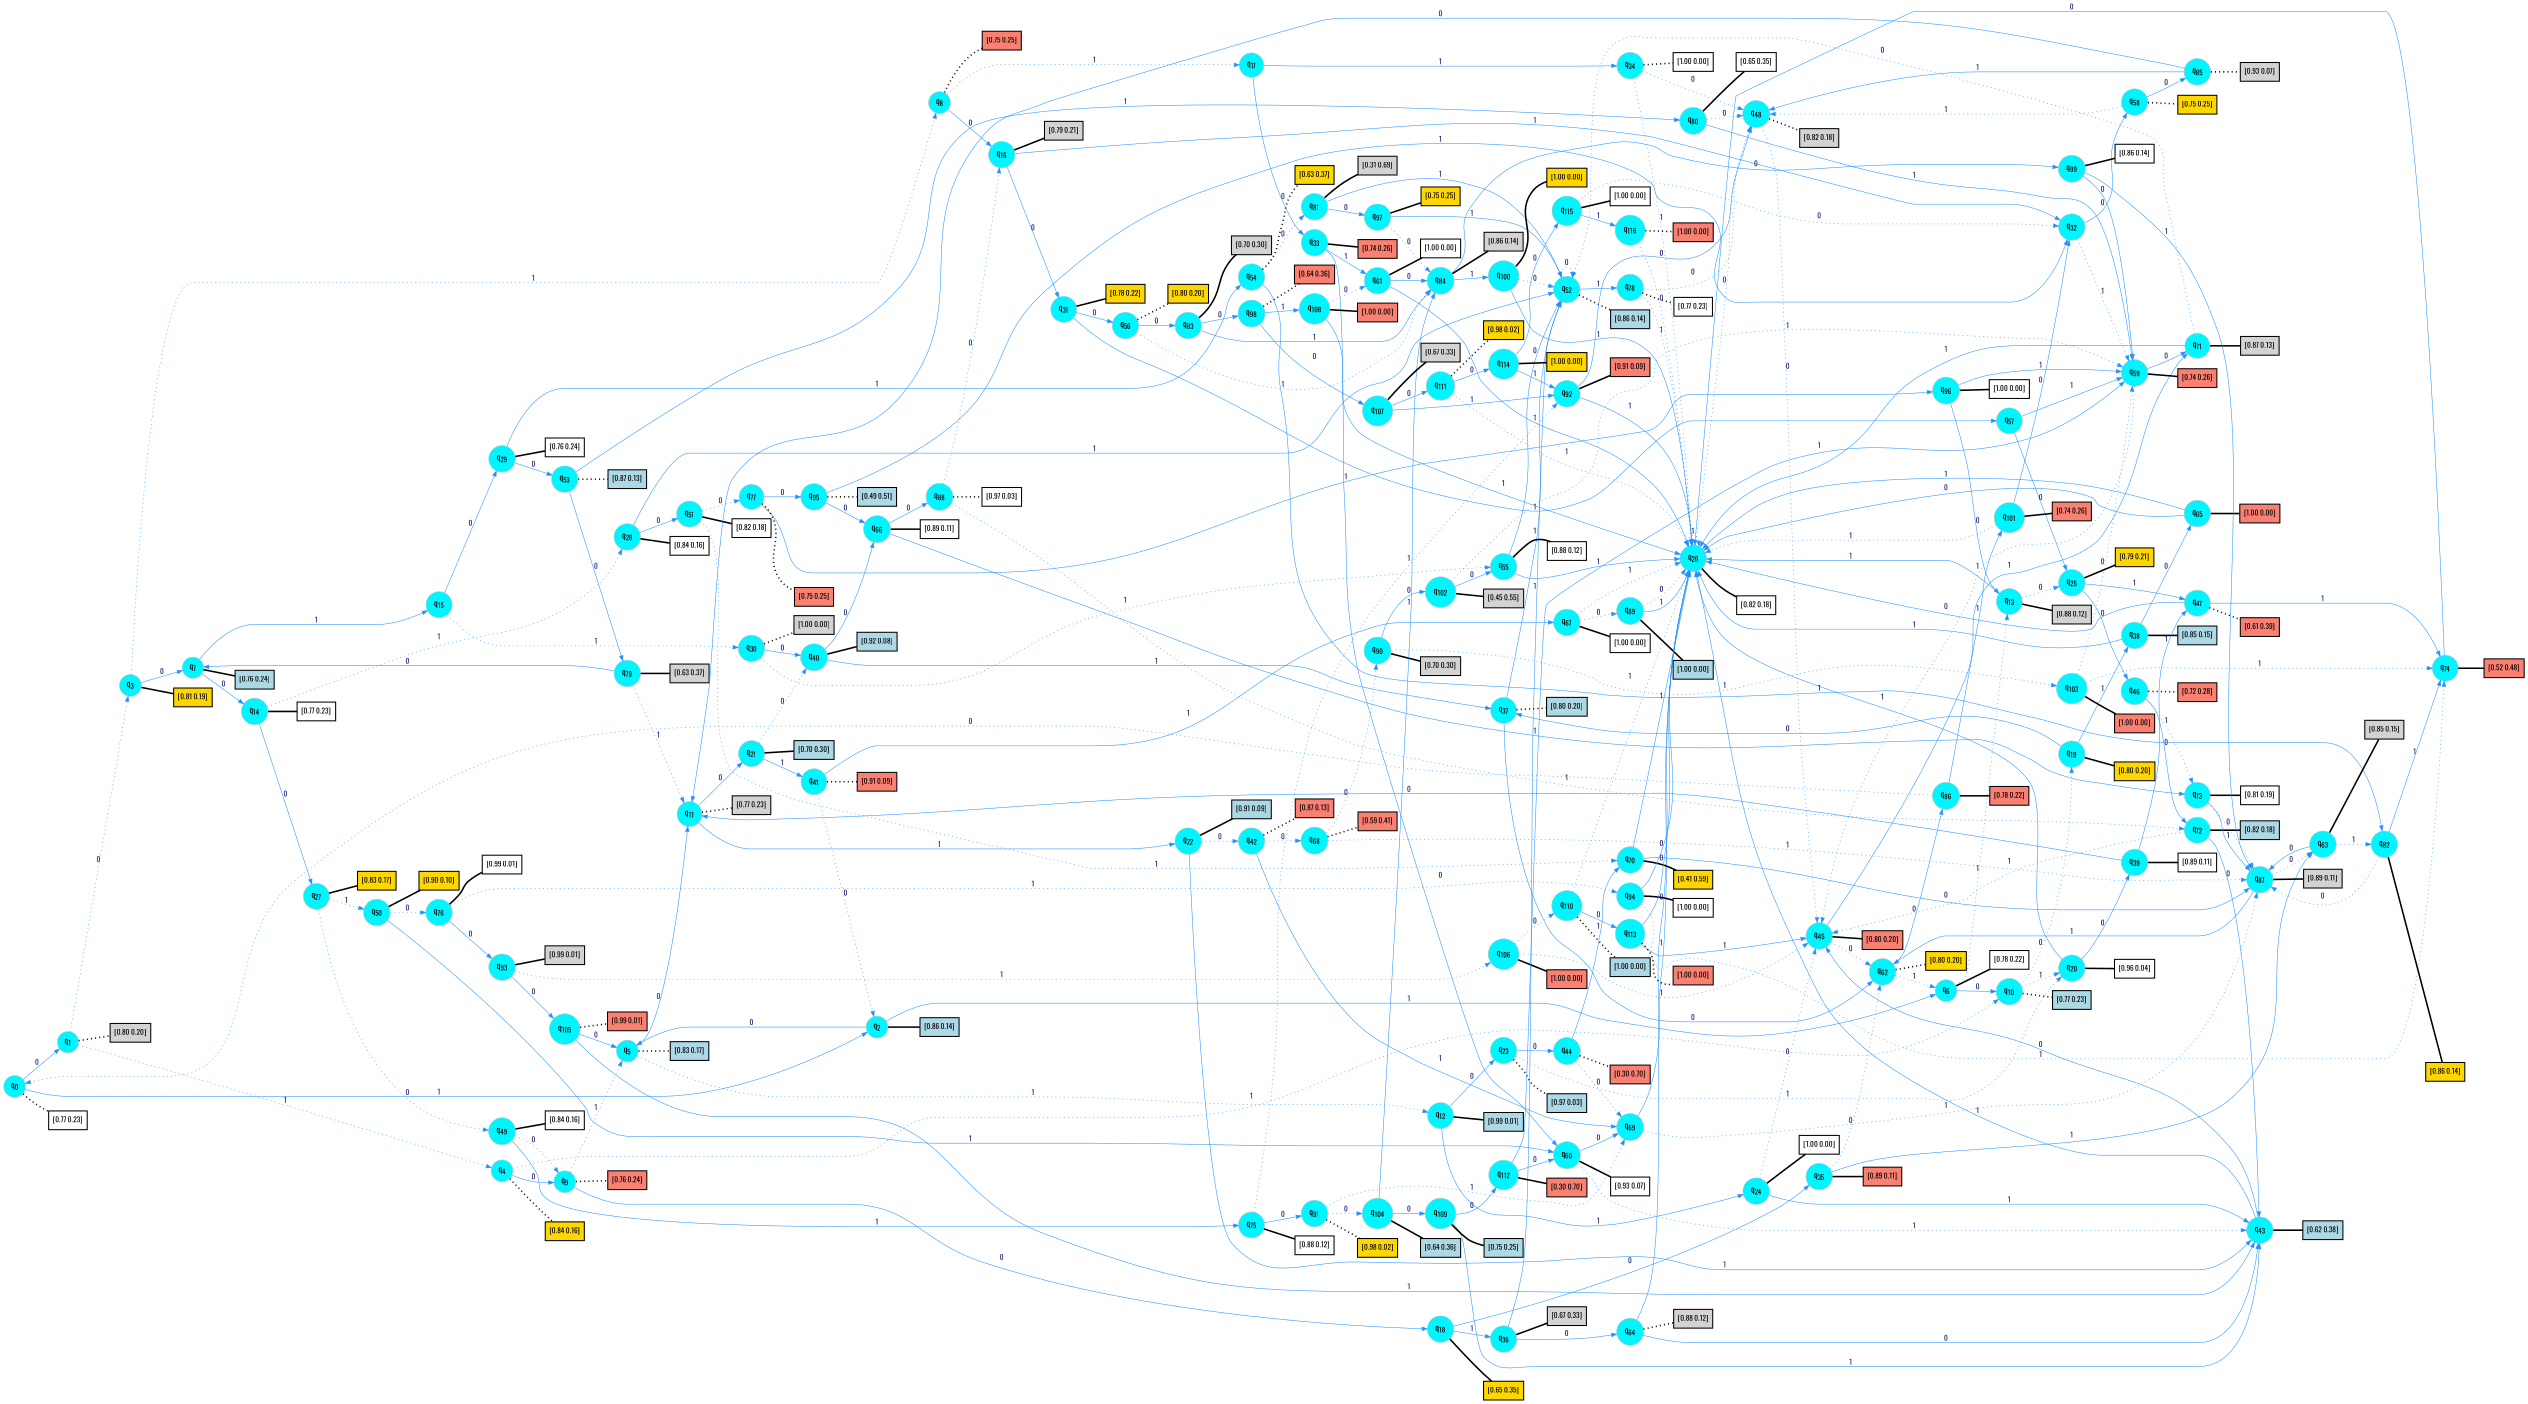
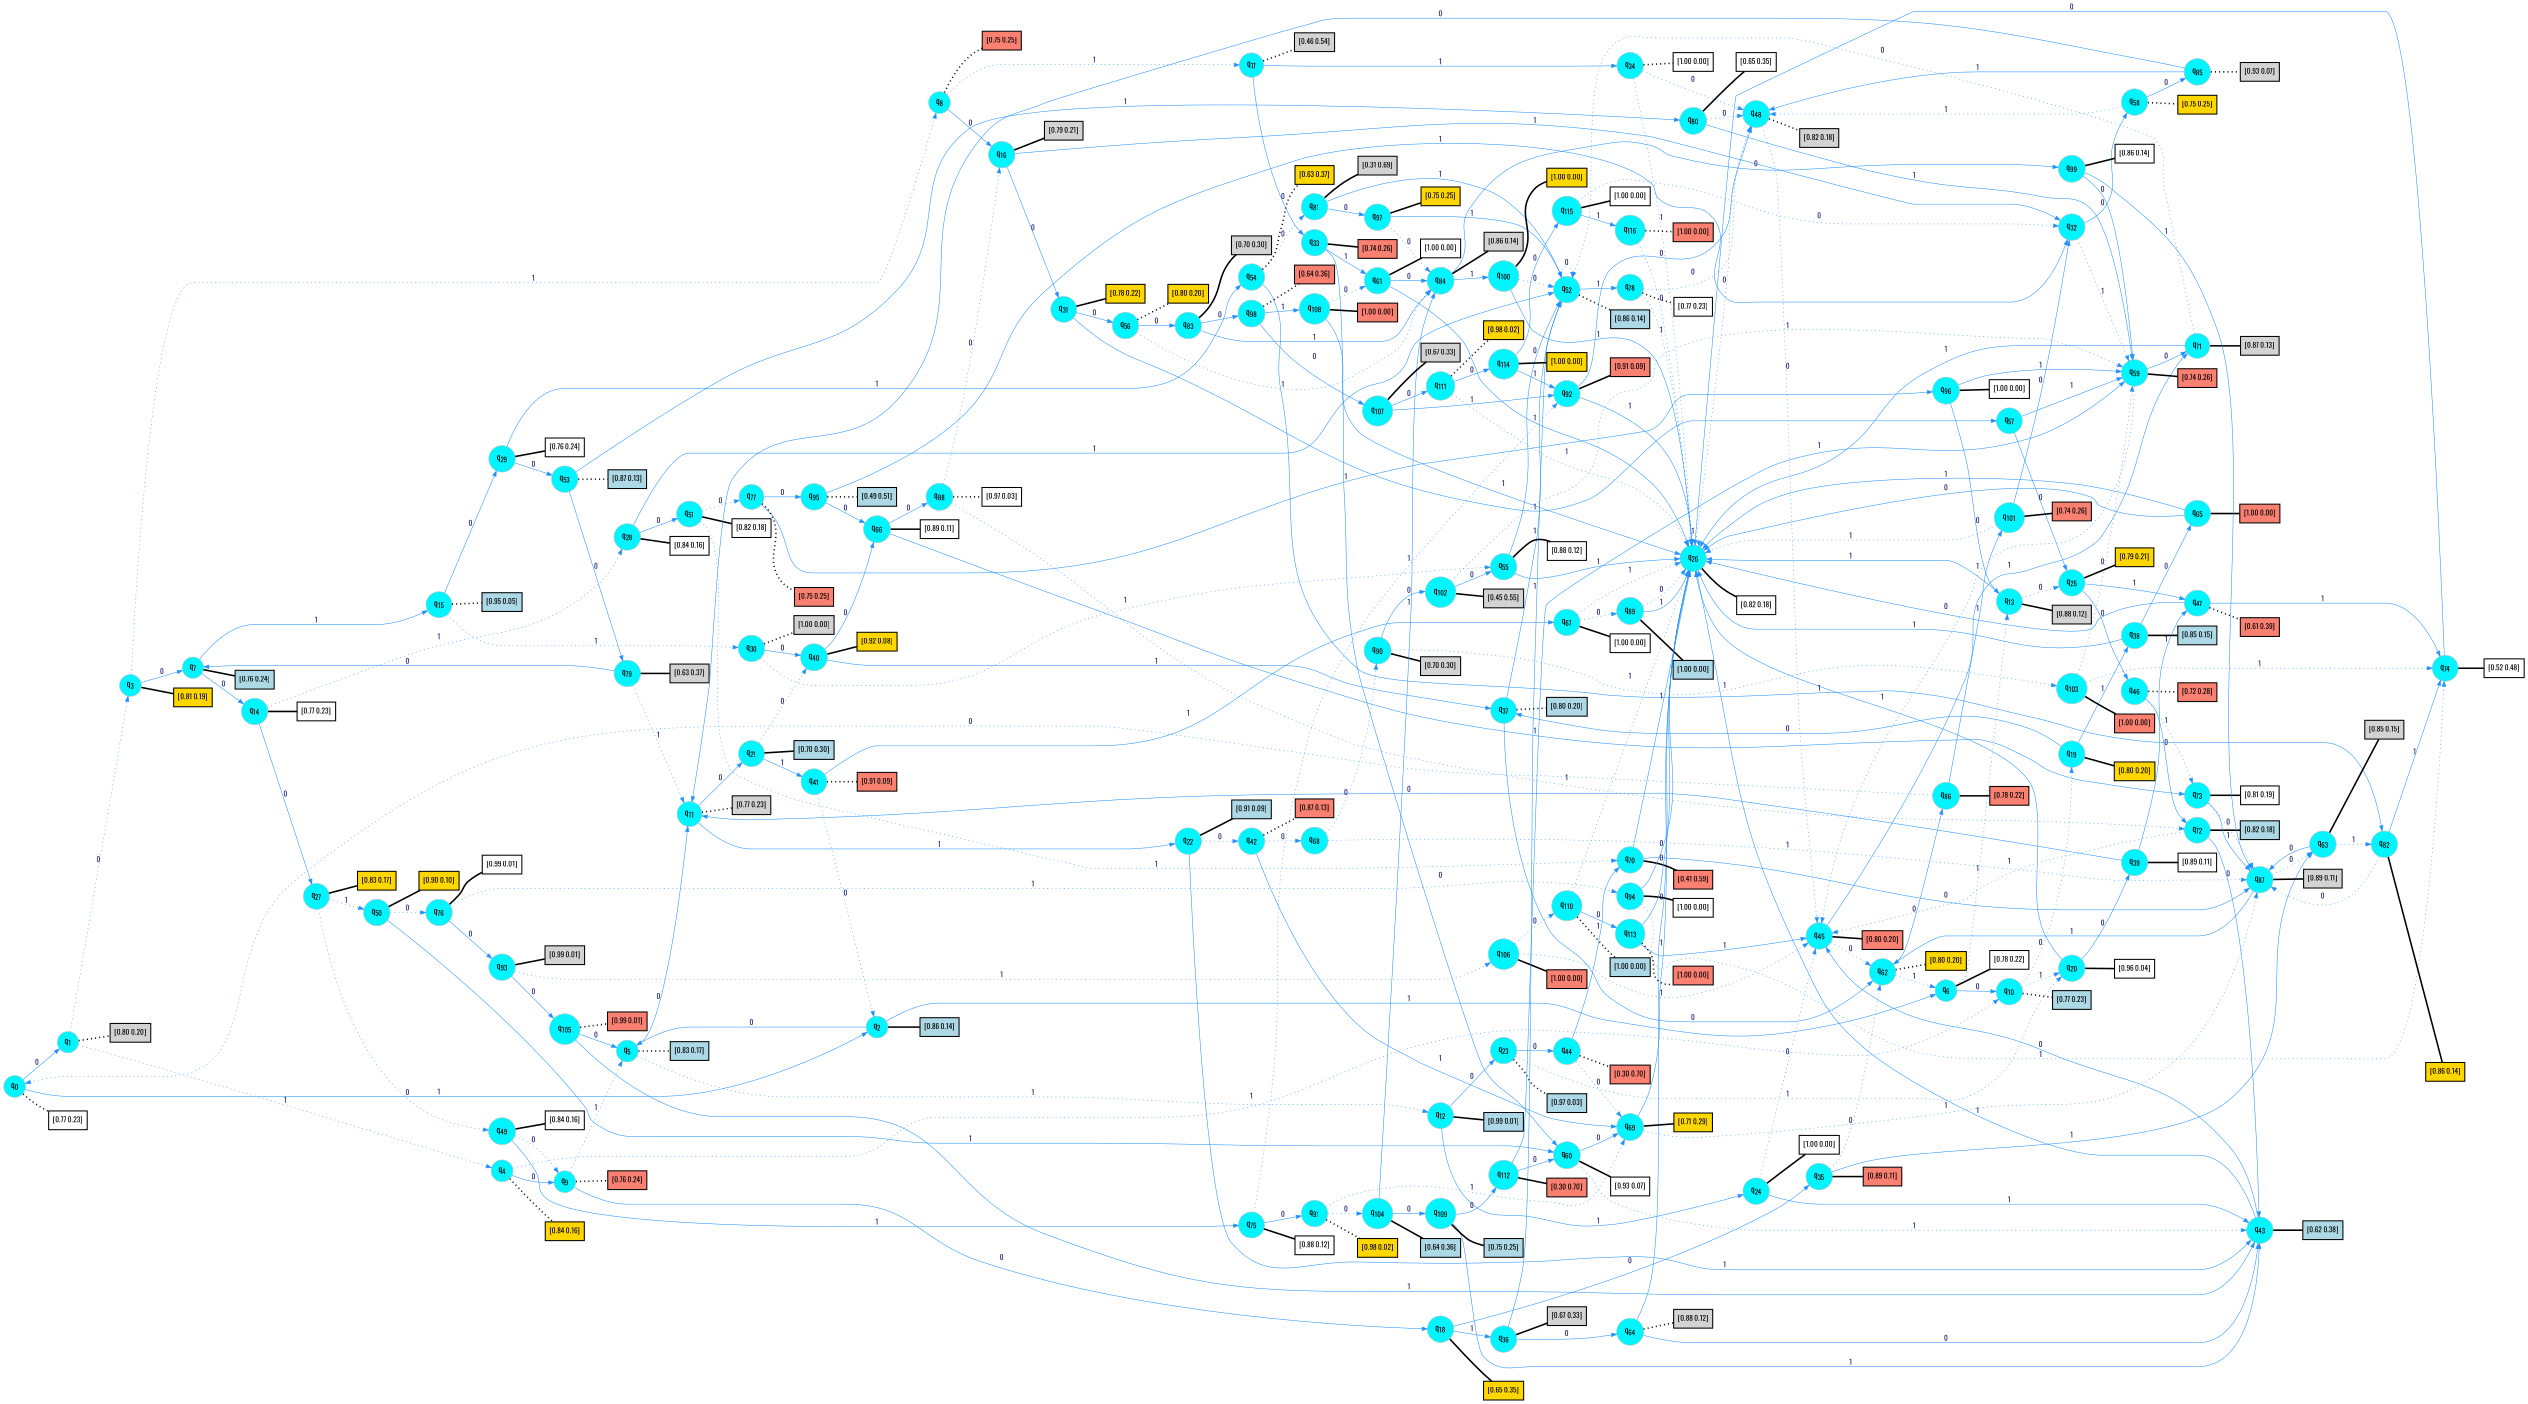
node "[0.46 0.54]": added
node "[0.95 0.05]": added
node "[0.92 0.08]": fillcolor lightblue -> gold
node "[0.52 0.48]": fillcolor salmon -> white
node "[0.59 0.41]": removed
node "[0.41 0.59]": fillcolor gold -> salmon
node "[0.71 0.29]": added
